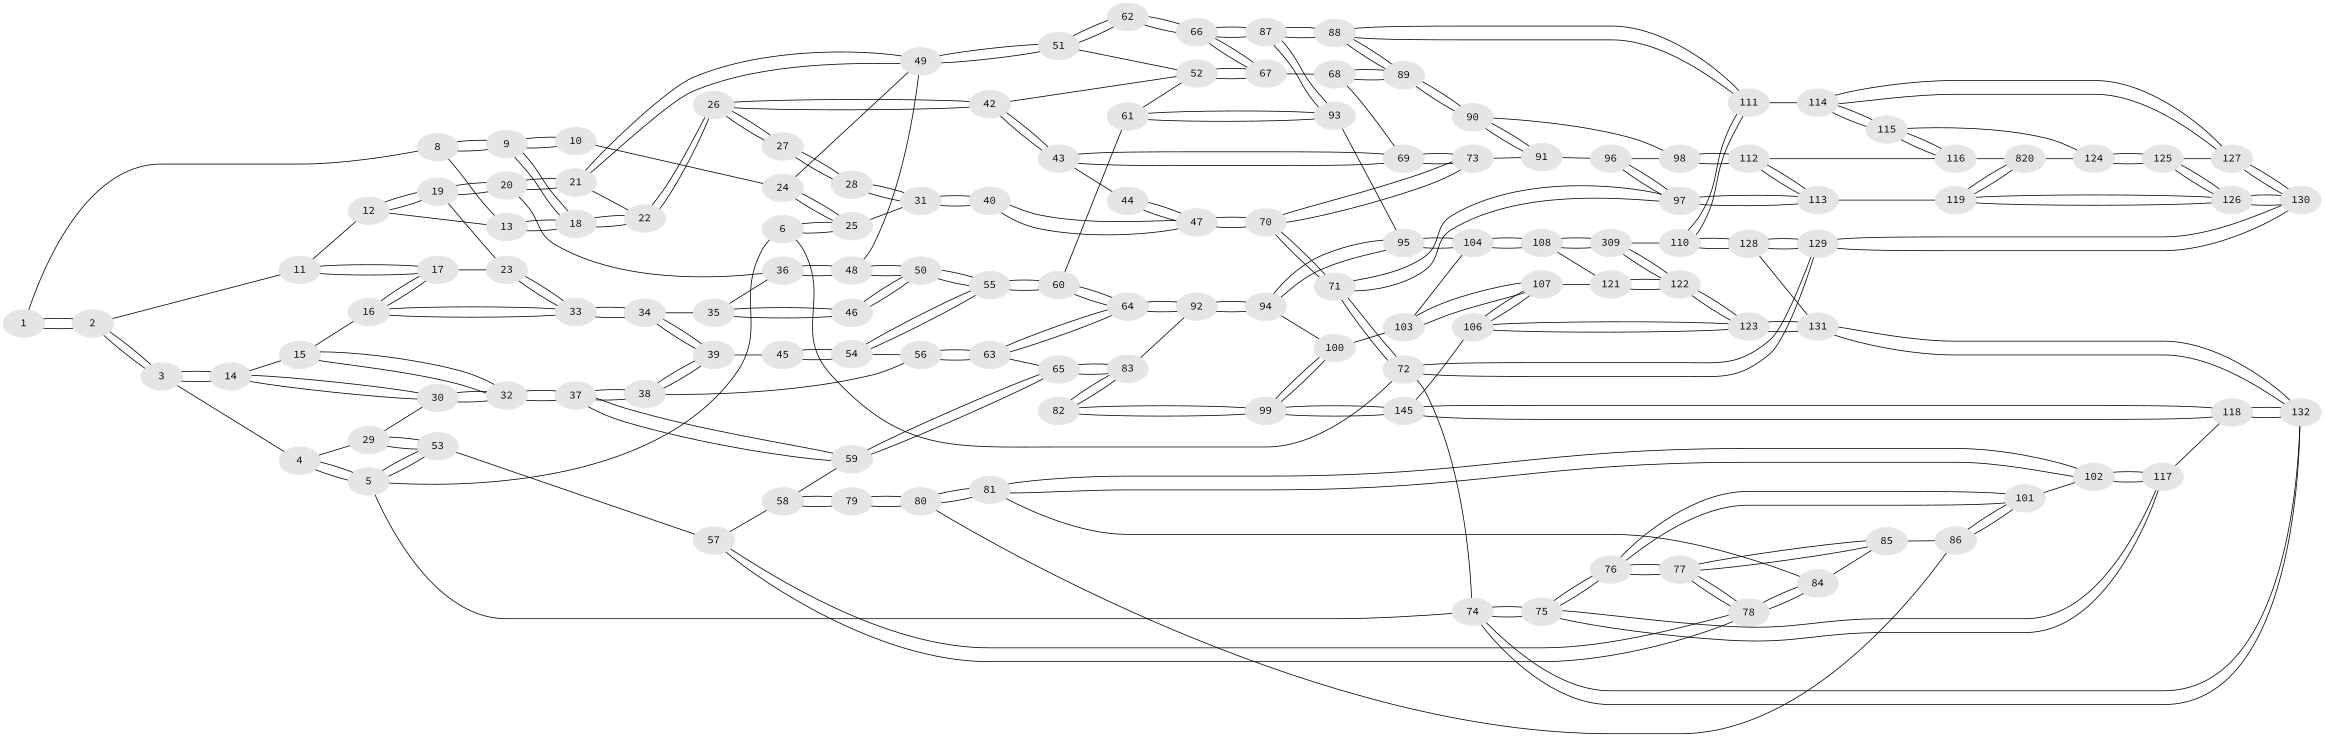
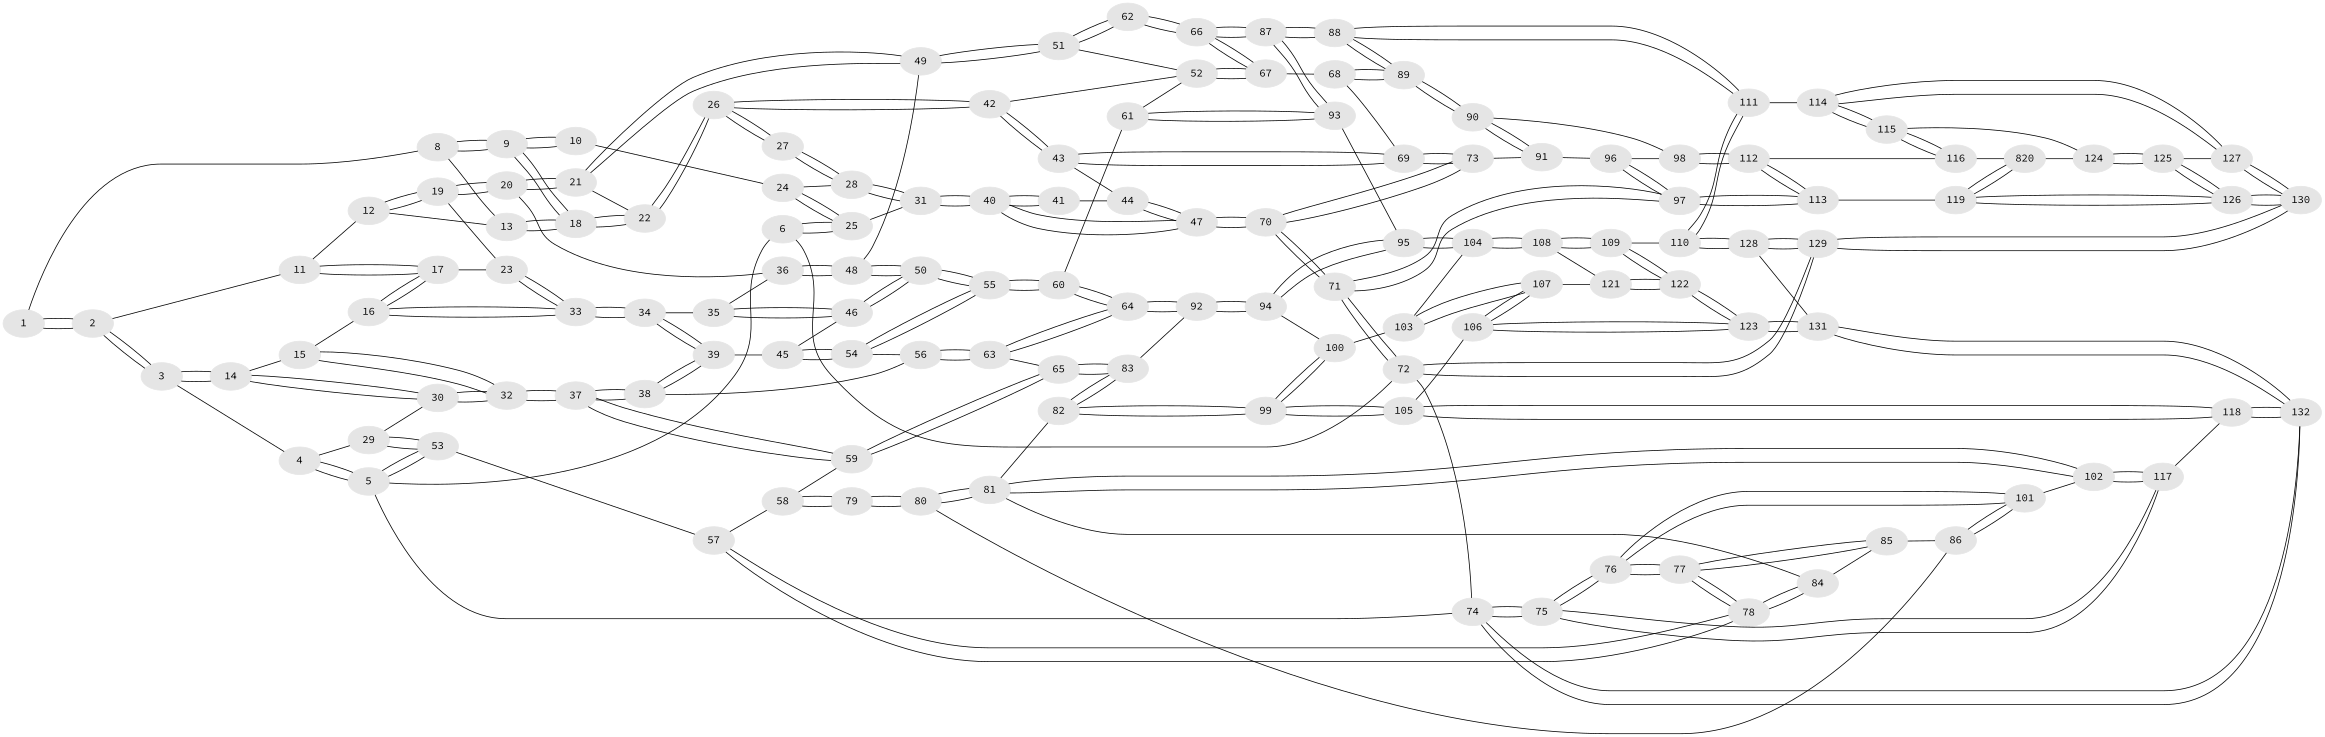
edge "49" -- "24": now "28" -- "24"
node "41": added
node "309": label "309" -> "109"
edge "46" -- "45": added
node "145": label "145" -> "105"
edge "82" -- "81": added
